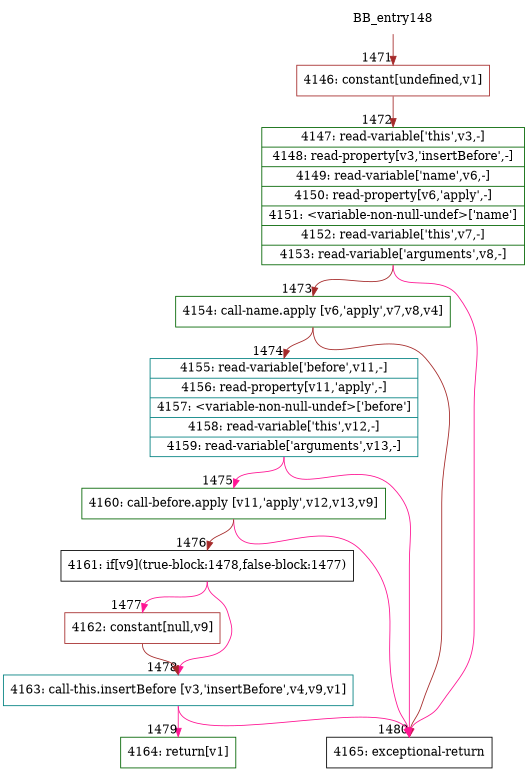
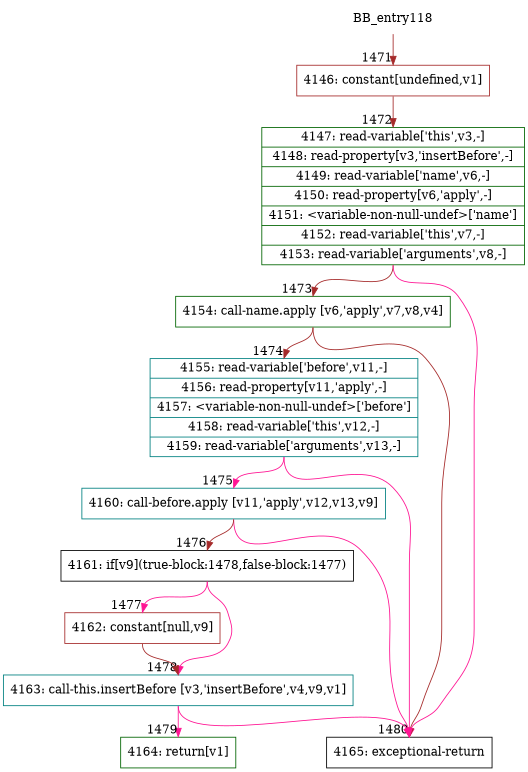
node "BB_entry148": label "BB_entry148" -> "BB_entry118"
node "4160: call-before.apply [v11,'apply',v12,v13,v9]": color darkgreen -> teal
